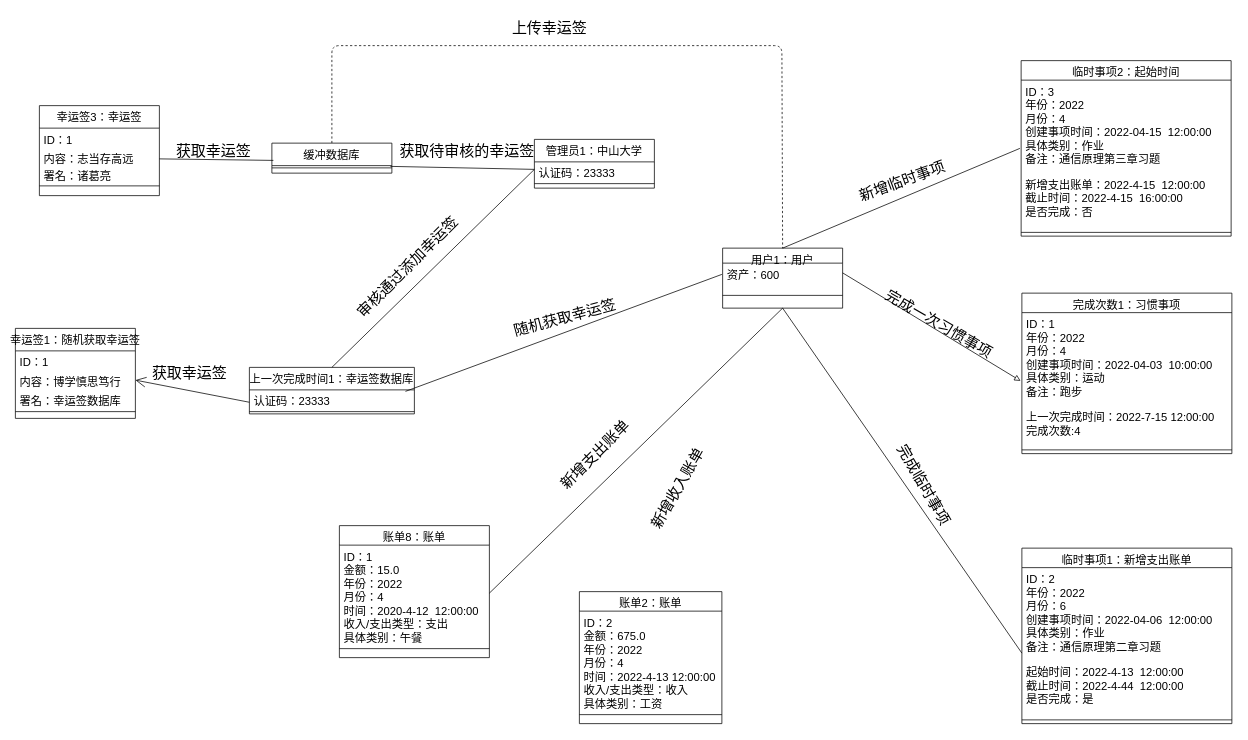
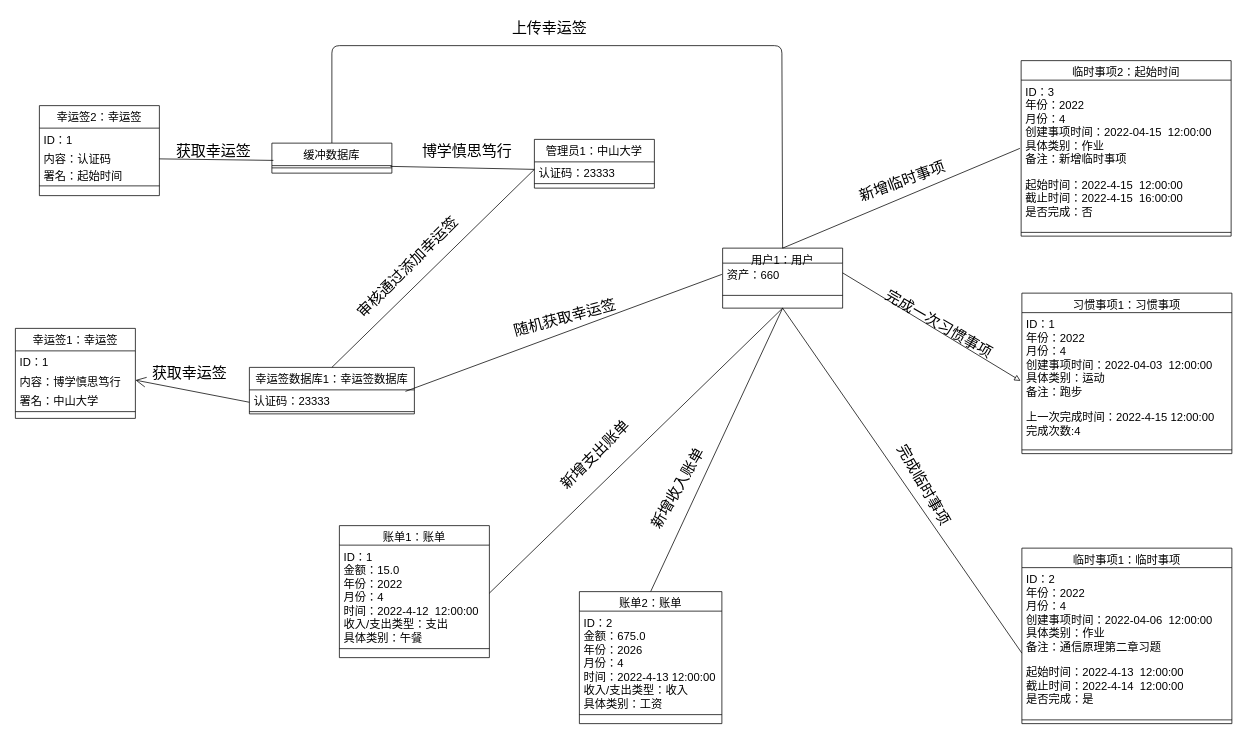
edge "缓冲数据库" -- "用户1：用户": style dashed -> solid
node "ID：3 年份：2022 月份：4 创建事项时间：2022-04-15 12:00:00 具体类别：作业 备注：通信原理第三章习题": label "ID：3 年份：2022 月份：4 创建事项时间：2022-04-15 12:00:00 具体类别：作业 备注：通信原理第三章习题" -> "ID：3 年份：2022 月份：4 创建事项时间：2022-04-15 12:00:00 具体类别：作业 备注：新增临时事项"
node "幸运签3：幸运签": label "幸运签3：幸运签" -> "幸运签2：幸运签"
node "获取待审核的幸运签": label "获取待审核的幸运签" -> "博学慎思笃行"
node "内容：志当存高远": label "内容：志当存高远" -> "内容：认证码"
node "署名：诸葛亮": label "署名：诸葛亮" -> "署名：起始时间"
node "新增支出账单：2022-4-15 12:00:00 截止时间：2022-4-15 16:00:00 是否完成：否": label "新增支出账单：2022-4-15 12:00:00 截止时间：2022-4-15 16:00:00 是否完成：否" -> "起始时间：2022-4-15 12:00:00 截止时间：2022-4-15 16:00:00 是否完成：否"
node "资产：600": label "资产：600" -> "资产：660"
node "完成次数1：习惯事项": label "完成次数1：习惯事项" -> "习惯事项1：习惯事项"
node "ID：1 年份：2022 月份：4 创建事项时间：2022-04-03 10:00:00 具体类别：运动 备注：跑步": label "ID：1 年份：2022 月份：4 创建事项时间：2022-04-03 10:00:00 具体类别：运动 备注：跑步" -> "ID：1 年份：2022 月份：4 创建事项时间：2022-04-03 12:00:00 具体类别：运动 备注：跑步"
node "幸运签1：随机获取幸运签": label "幸运签1：随机获取幸运签" -> "幸运签1：幸运签"
node "上一次完成时间1：幸运签数据库": label "上一次完成时间1：幸运签数据库" -> "幸运签数据库1：幸运签数据库"
node "署名：幸运签数据库": label "署名：幸运签数据库" -> "署名：中山大学"
node "上一次完成时间：2022-7-15 12:00:00 完成次数:4": label "上一次完成时间：2022-7-15 12:00:00 完成次数:4" -> "上一次完成时间：2022-4-15 12:00:00 完成次数:4"
edge "用户1：用户" -- "账单2：账单": added
node "账单8：账单": label "账单8：账单" -> "账单1：账单"
node "ID：1 金额：15.0 年份：2022 月份：4 时间：2020-4-12 12:00:00 收入/支出类型：支出 具体类别：午餐": label "ID：1 金额：15.0 年份：2022 月份：4 时间：2020-4-12 12:00:00 收入/支出类型：支出 具体类别：午餐" -> "ID：1 金额：15.0 年份：2022 月份：4 时间：2022-4-12 12:00:00 收入/支出类型：支出 具体类别：午餐"
node "临时事项1：新增支出账单": label "临时事项1：新增支出账单" -> "临时事项1：临时事项"
node "ID：2 年份：2022 月份：6 创建事项时间：2022-04-06 12:00:00 具体类别：作业 备注：通信原理第二章习题": label "ID：2 年份：2022 月份：6 创建事项时间：2022-04-06 12:00:00 具体类别：作业 备注：通信原理第二章习题" -> "ID：2 年份：2022 月份：4 创建事项时间：2022-04-06 12:00:00 具体类别：作业 备注：通信原理第二章习题"
node "ID：2 金额：675.0 年份：2022 月份：4 时间：2022-4-13 12:00:00 收入/支出类型：收入 具体类别：工资": label "ID：2 金额：675.0 年份：2022 月份：4 时间：2022-4-13 12:00:00 收入/支出类型：收入 具体类别：工资" -> "ID：2 金额：675.0 年份：2026 月份：4 时间：2022-4-13 12:00:00 收入/支出类型：收入 具体类别：工资"
node "起始时间：2022-4-13 12:00:00 截止时间：2022-4-44 12:00:00 是否完成：是": label "起始时间：2022-4-13 12:00:00 截止时间：2022-4-44 12:00:00 是否完成：是" -> "起始时间：2022-4-13 12:00:00 截止时间：2022-4-14 12:00:00 是否完成：是"
